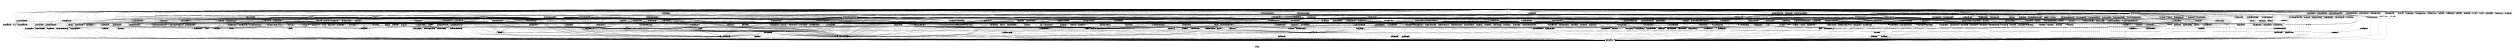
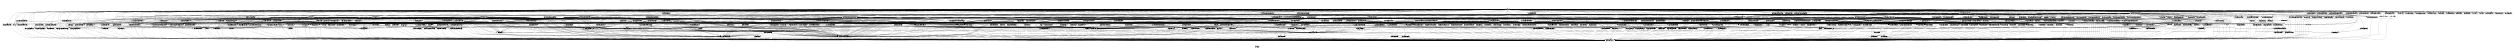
node "krb5_clear_error_message": removed
